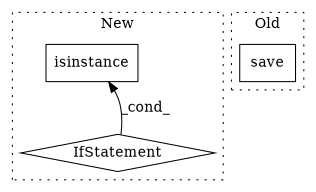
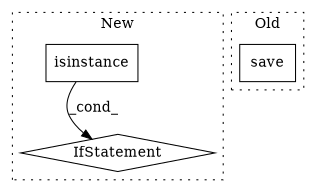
edge "IfStatement" -> "isinstance": reversed
